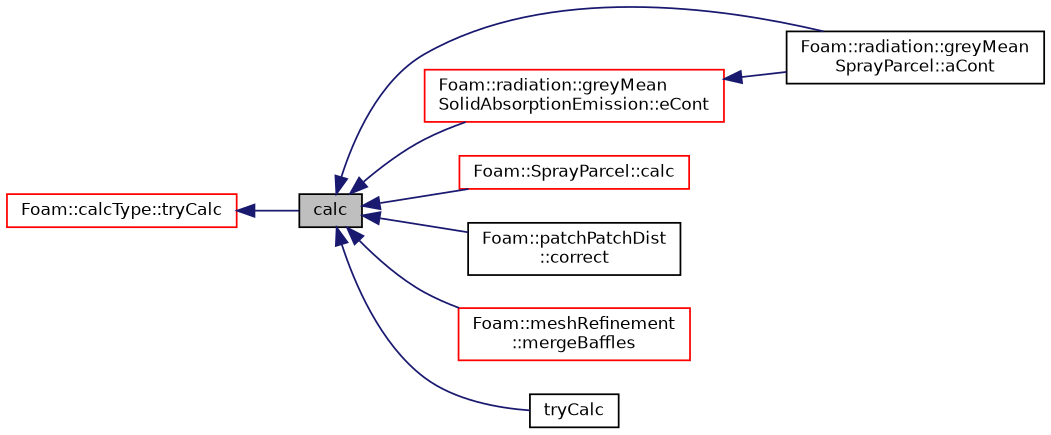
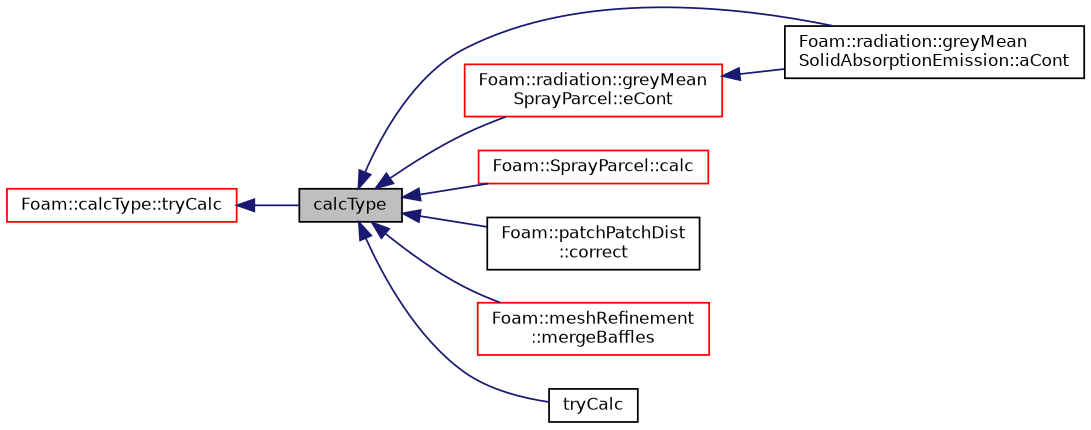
node "Foam::radiation::greyMean SprayParcel::aCont": label "Foam::radiation::greyMean SprayParcel::aCont" -> "Foam::radiation::greyMean SolidAbsorptionEmission::aCont"
node "Foam::radiation::greyMean SolidAbsorptionEmission::eCont": label "Foam::radiation::greyMean SolidAbsorptionEmission::eCont" -> "Foam::radiation::greyMean SprayParcel::eCont"
node "calc": label "calc" -> "calcType"
